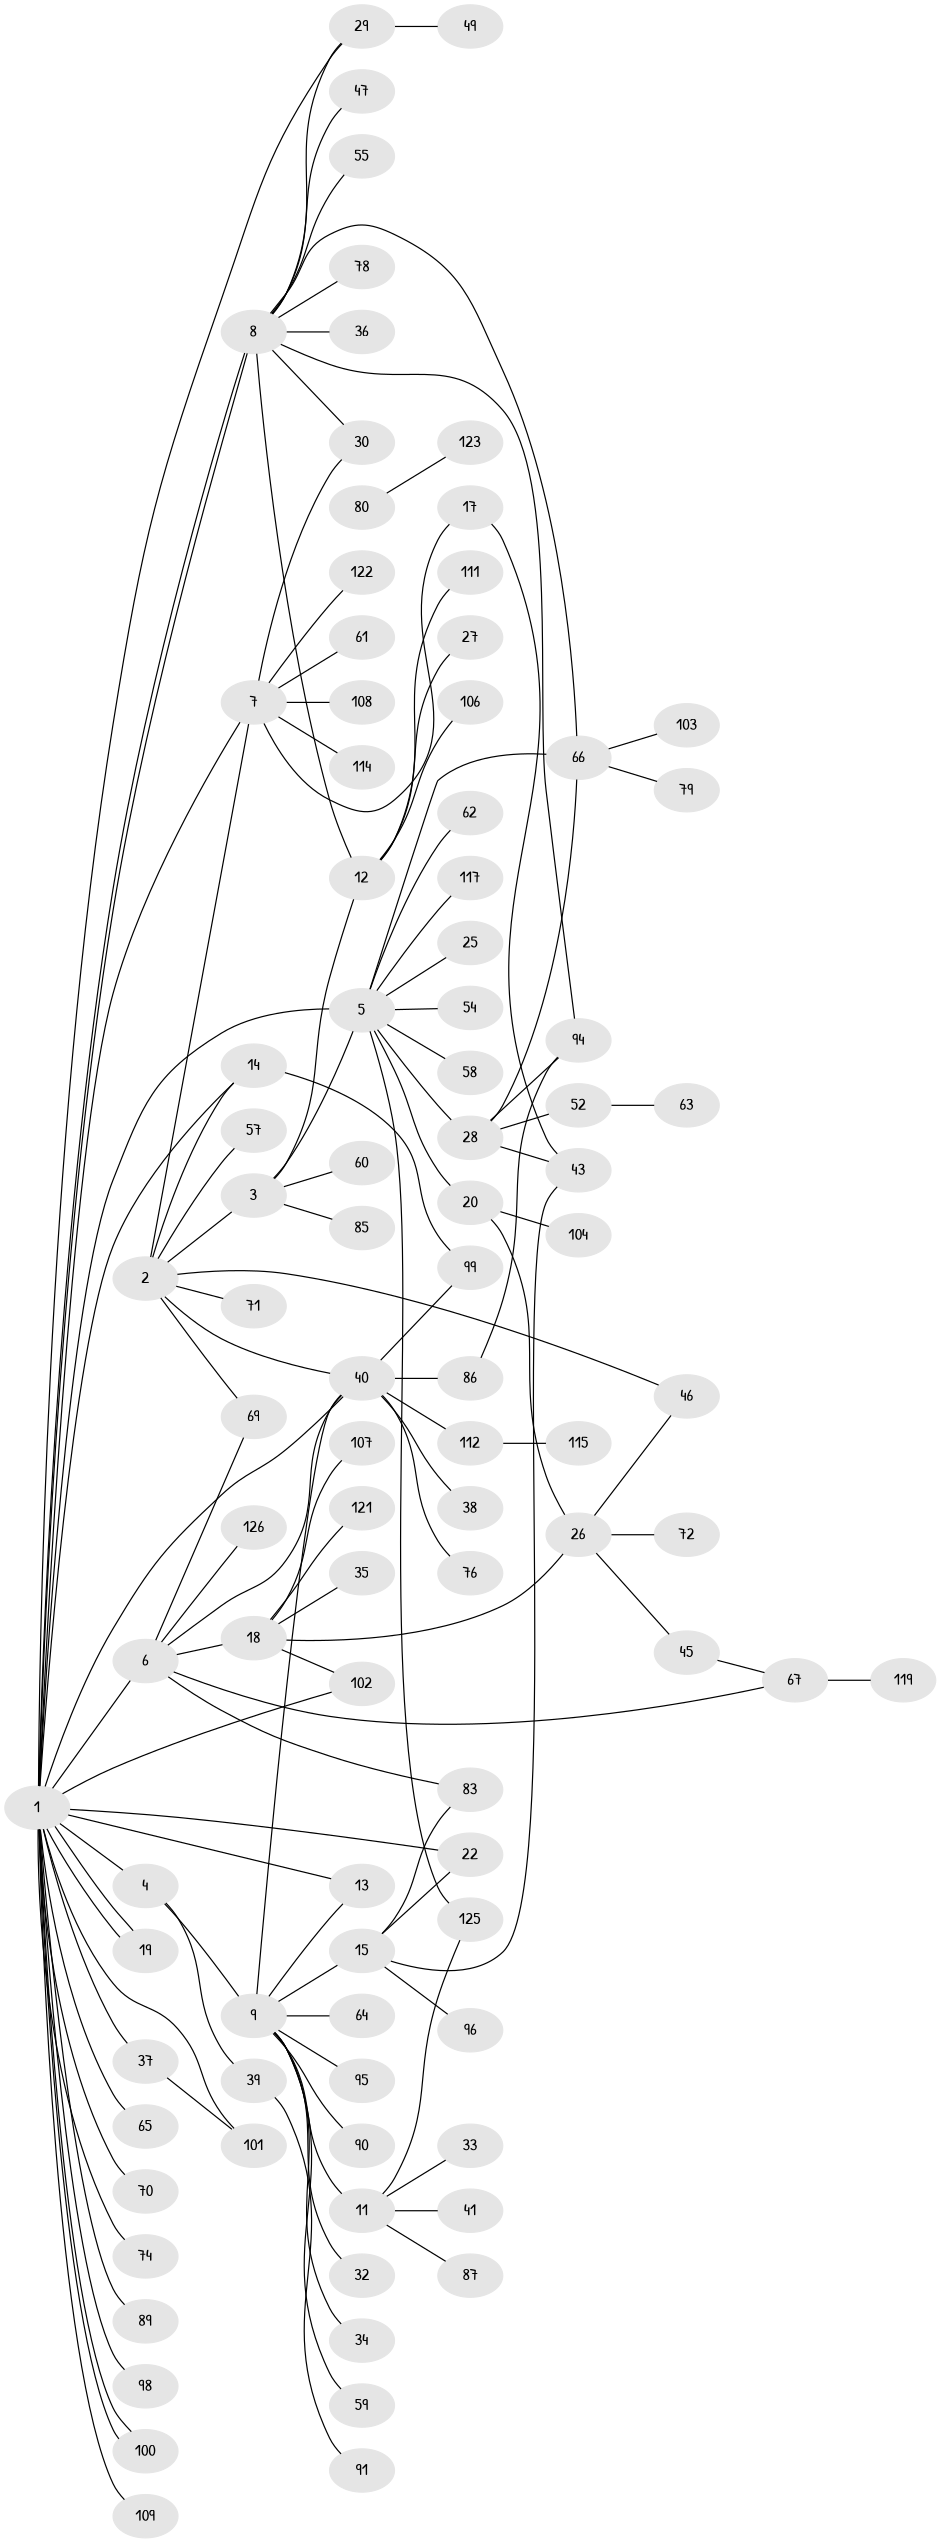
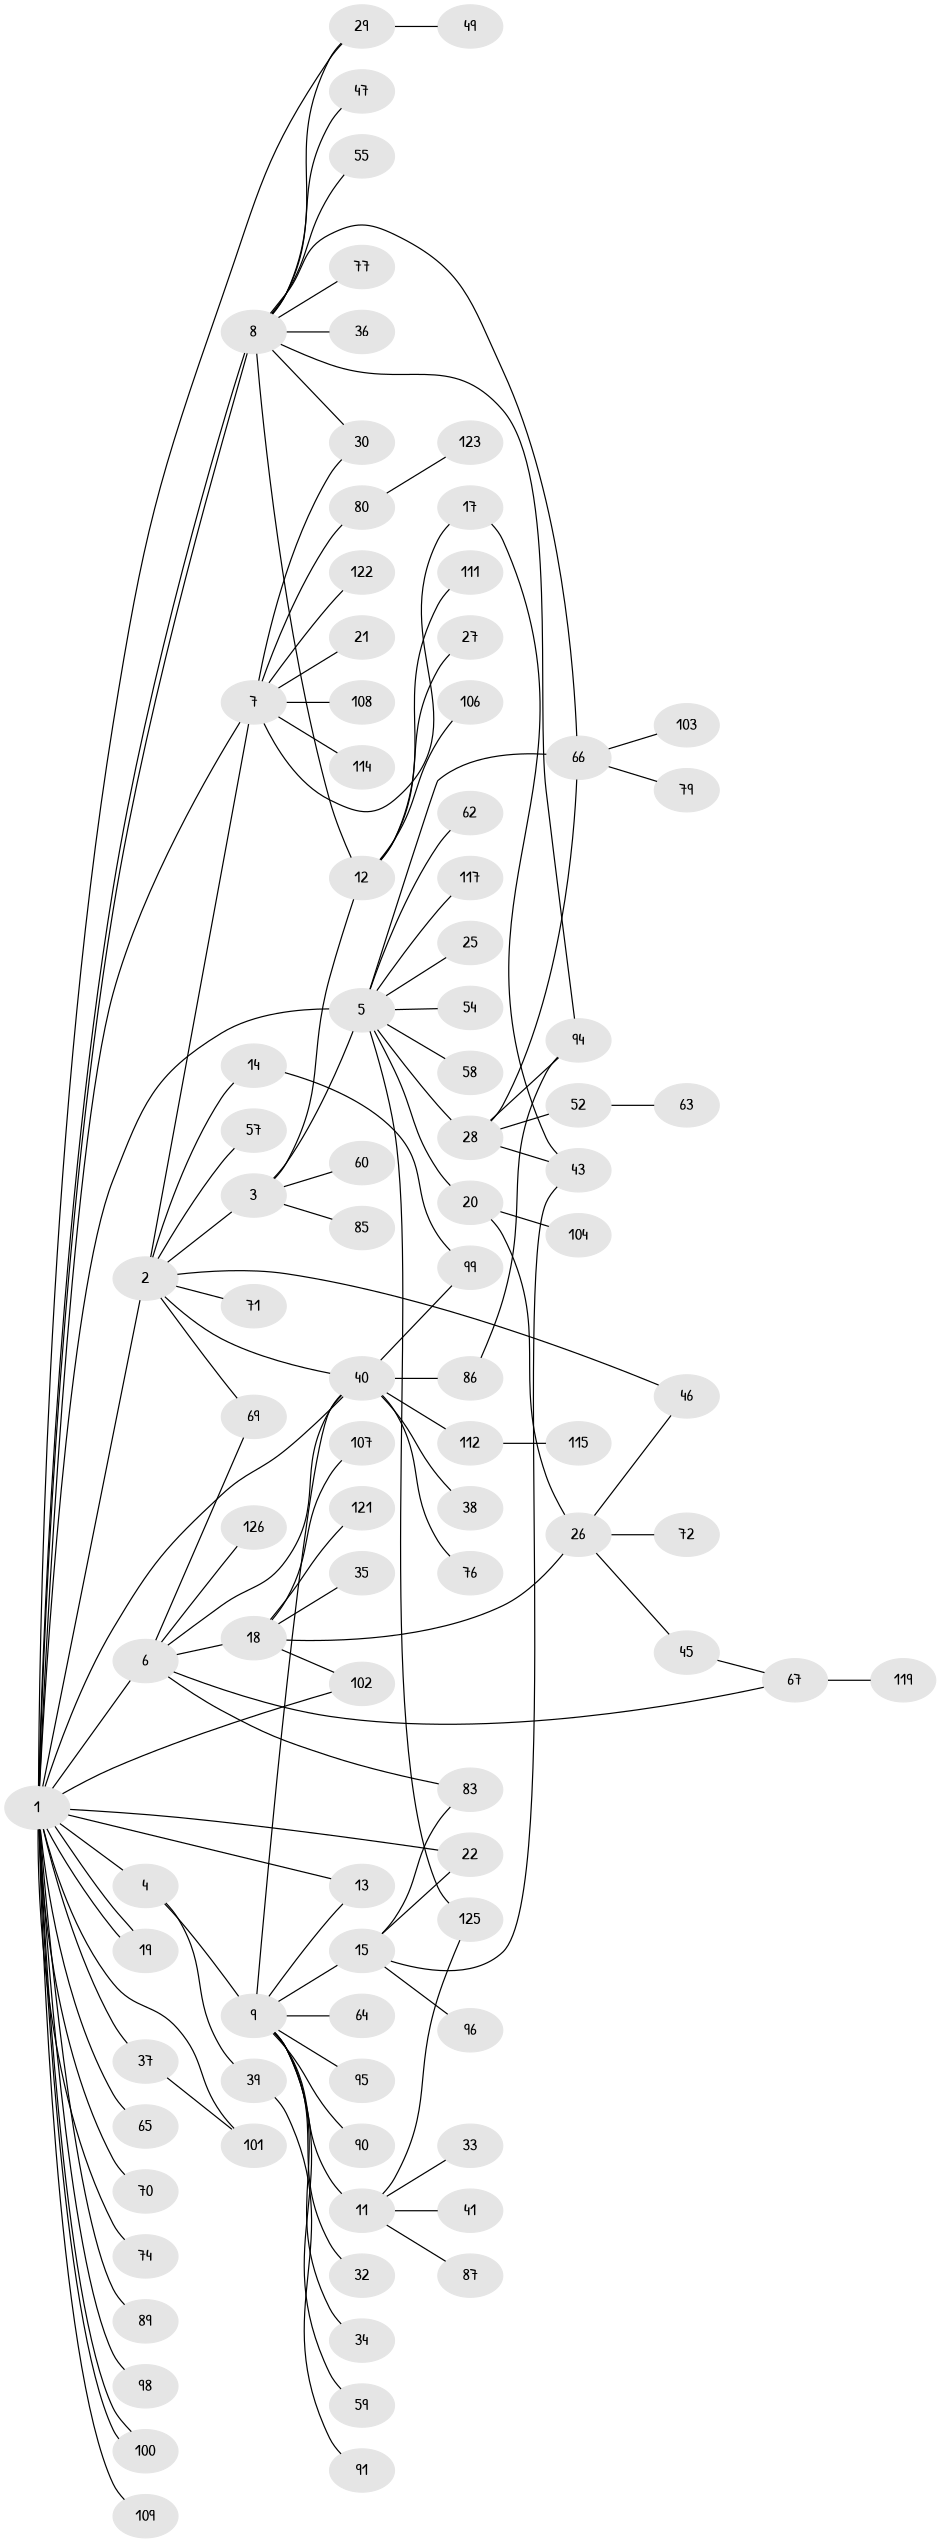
node "78": label "78" -> "77"
edge "80" -- "7": added
node "61": label "61" -> "21"
edge "14" -- "1": now "2" -- "1"
